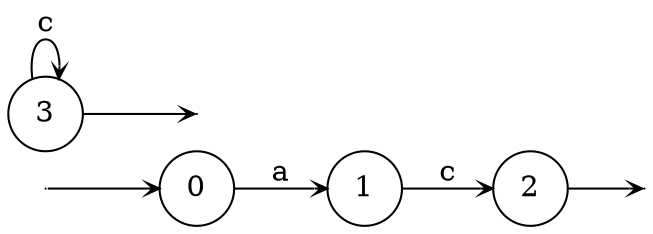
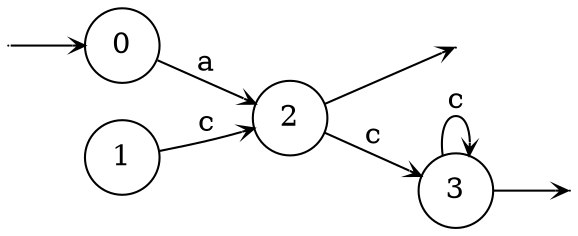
edge "2" -> "3": added, label "c"
edge "0" -> "1": now "0" -> "2"
